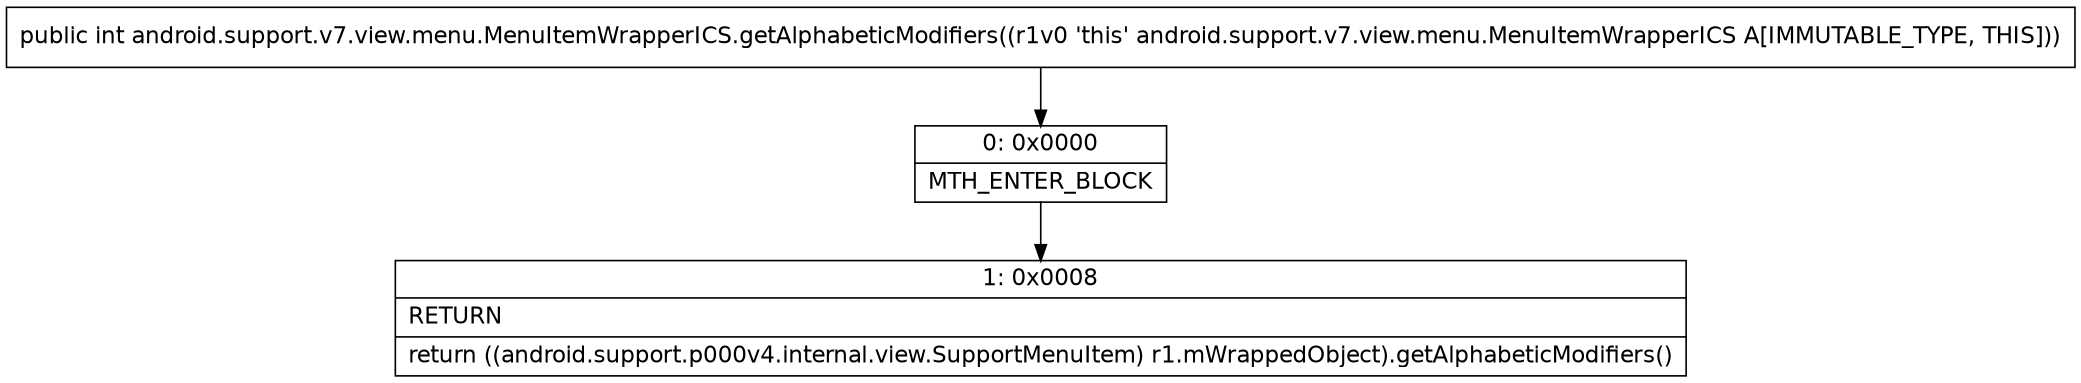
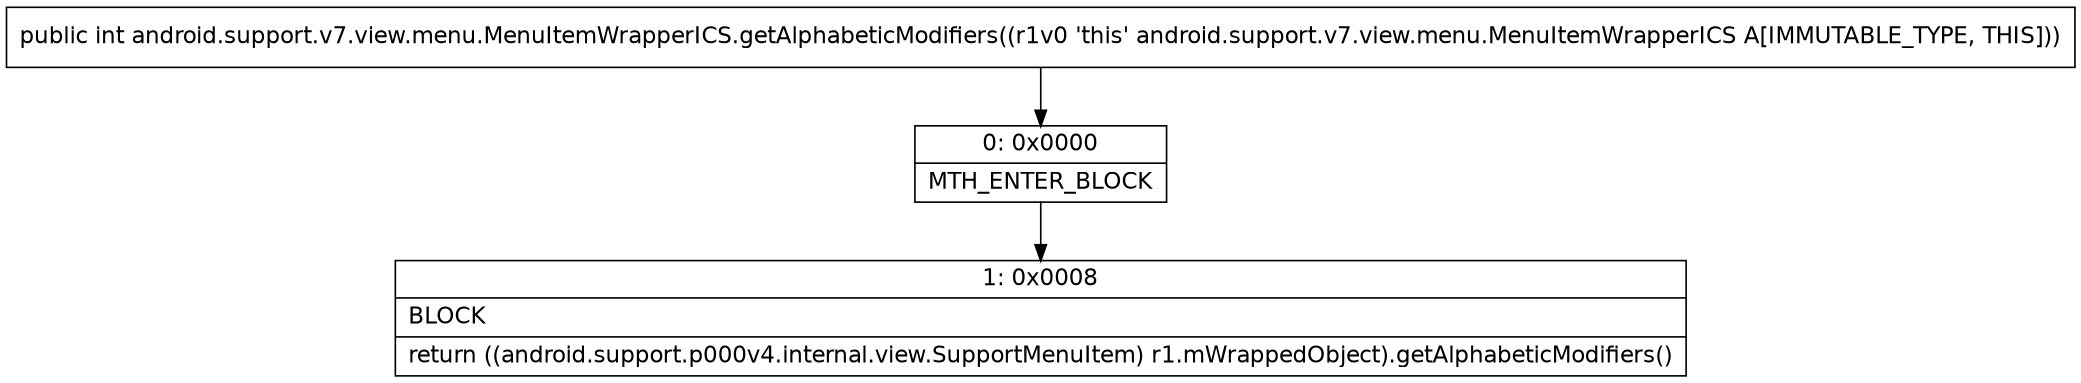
node "1: 0x0008": text "RETURN" -> "BLOCK"
